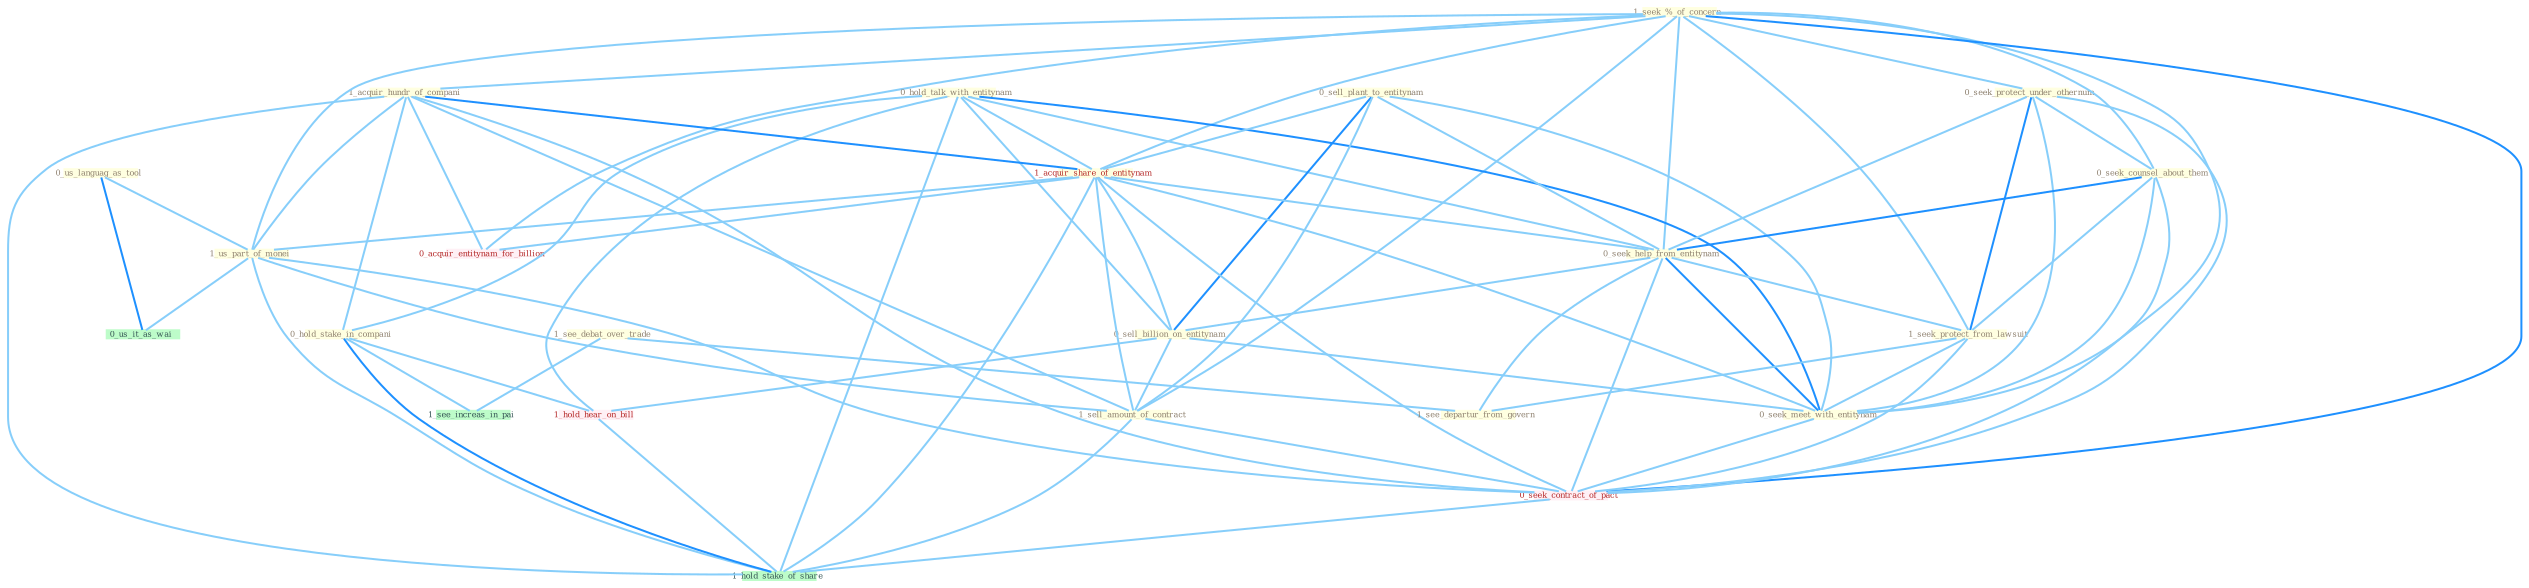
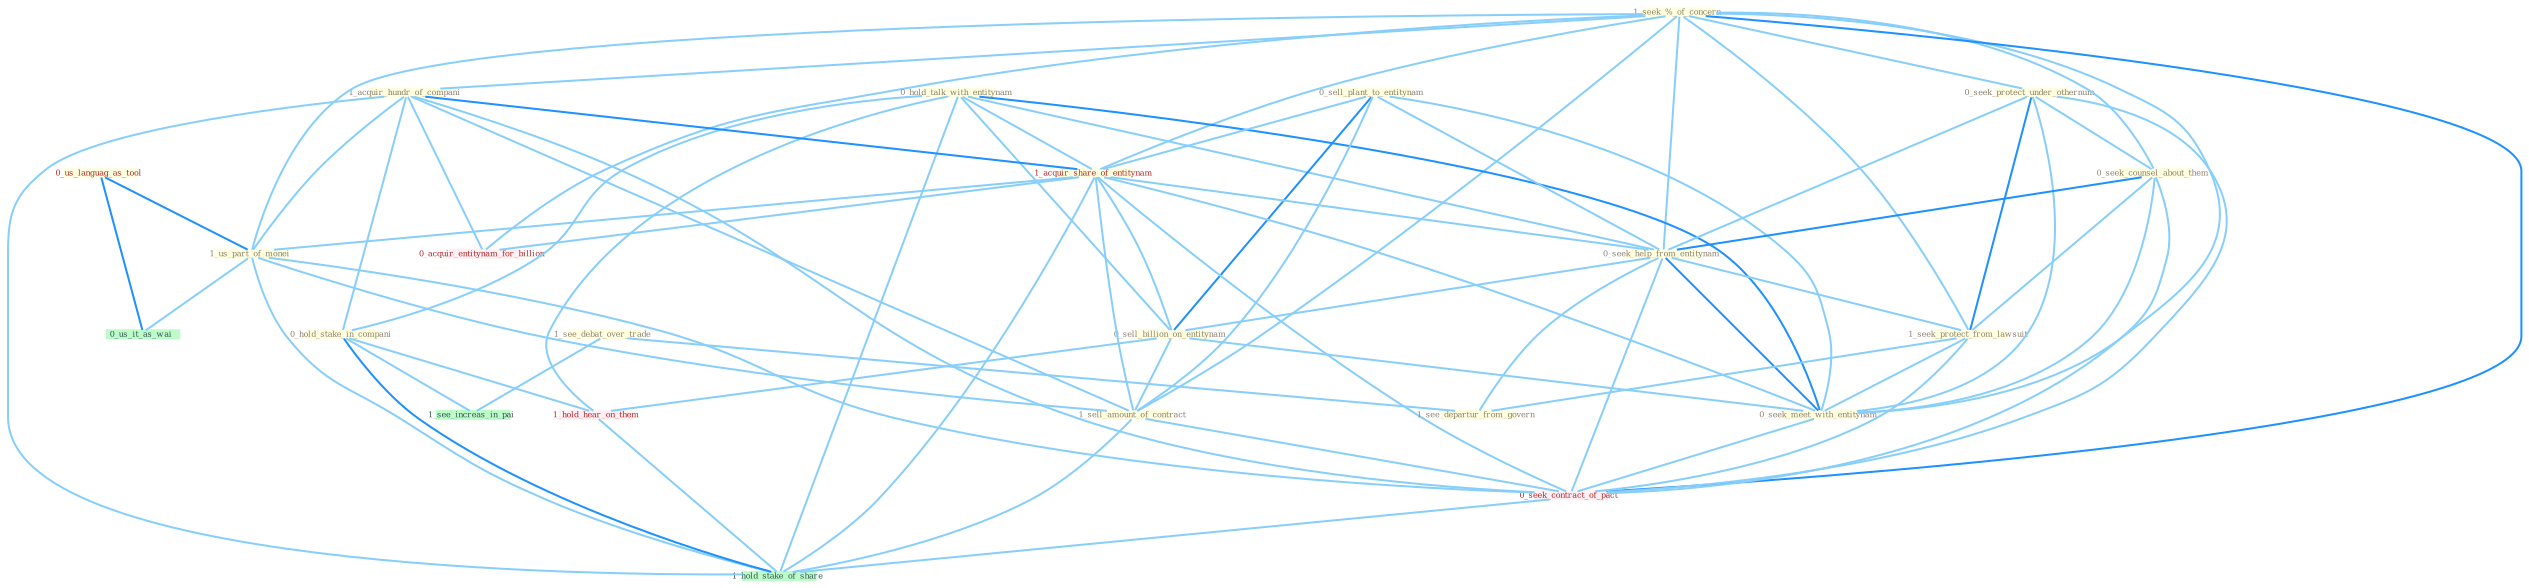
node "0_us_languag_as_tool": fontcolor #8b7d6b -> #b22222
edge "0_us_languag_as_tool" -- "1_us_part_of_monei": color #87cefa -> #1e90ff
node "1_hold_hear_on_bill": label "1_hold_hear_on_bill" -> "1_hold_hear_on_them"
